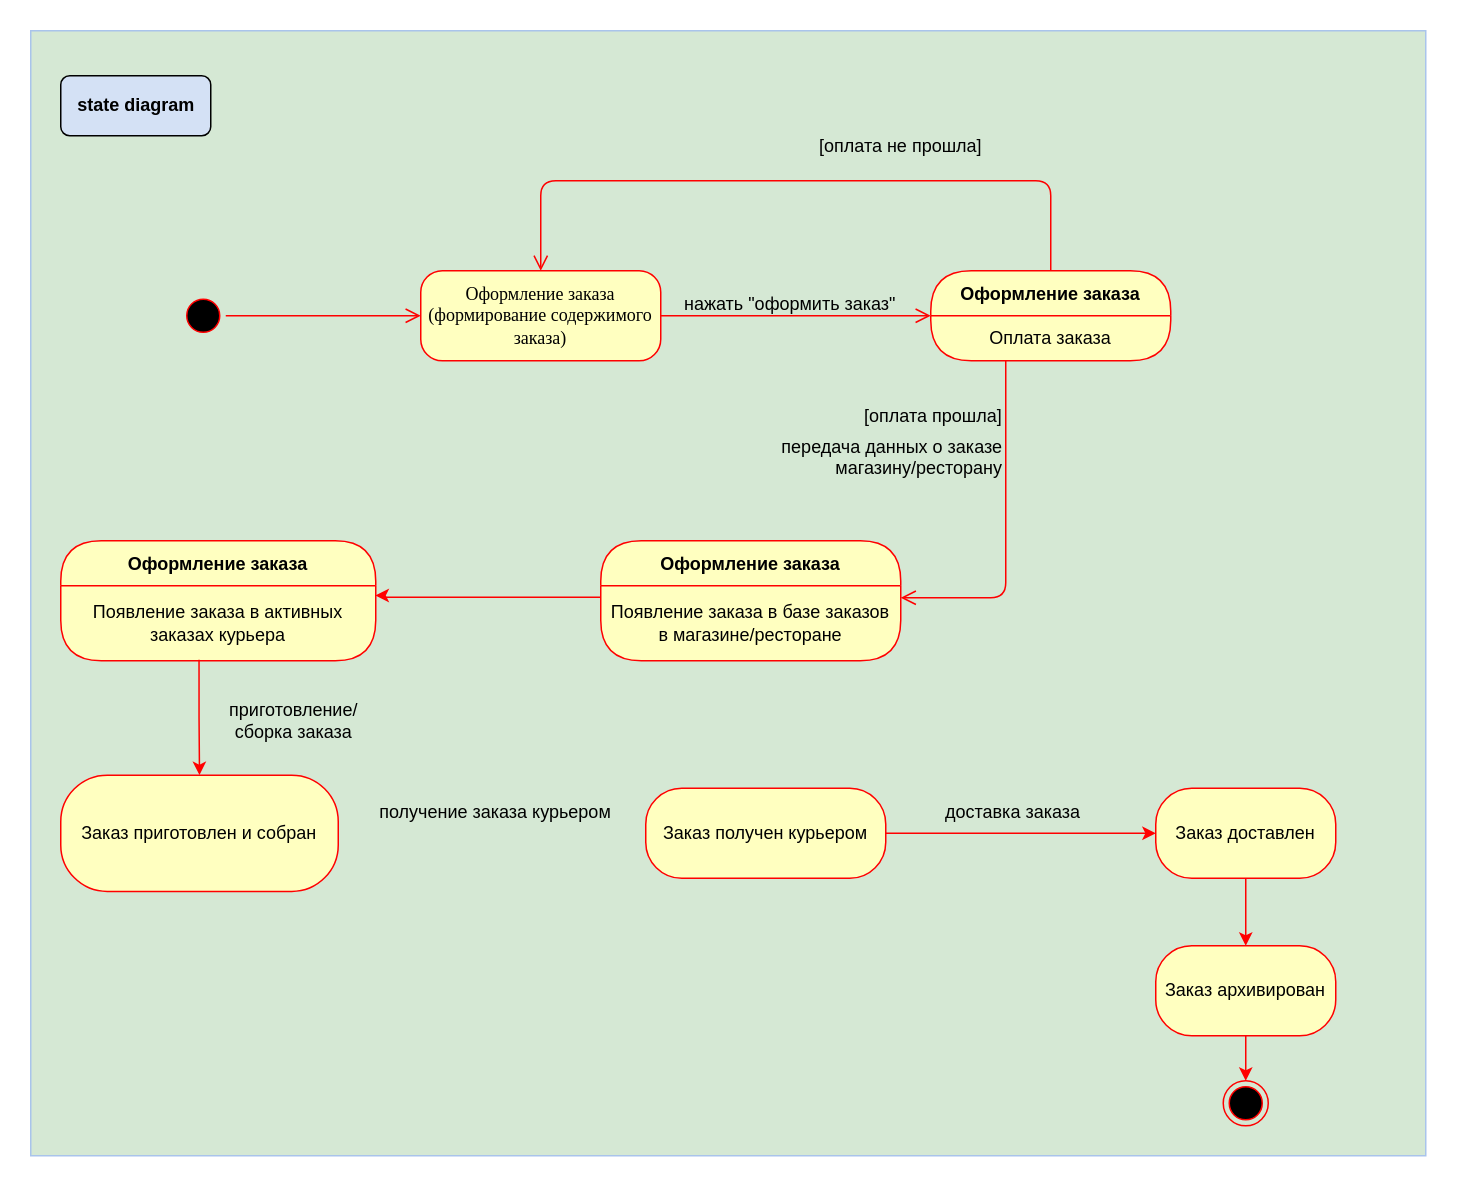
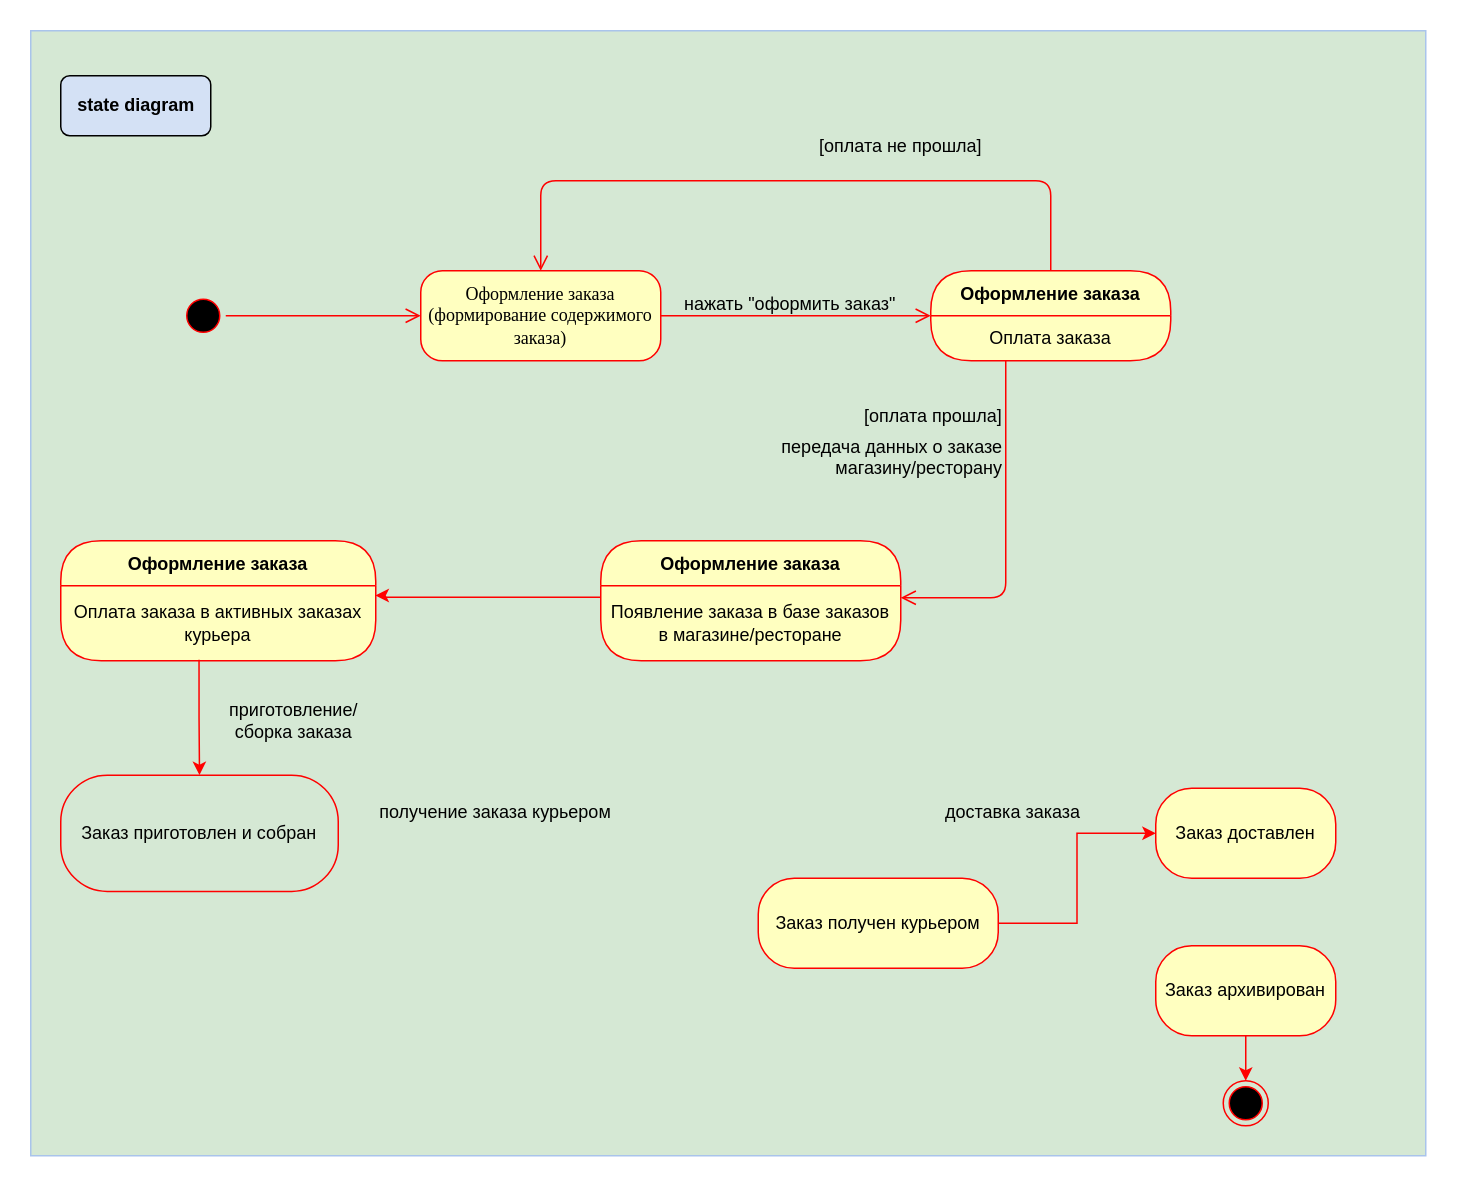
node "Появление заказа в активных заказах курьера": label "Появление заказа в активных заказах курьера" -> "Оплата заказа в активных заказах курьера"
node "Заказ приготовлен и собран": fillcolor #ffffc0 -> #d5e8d4
node "Заказ получен курьером": moved (766, 833) -> (878, 923)
edge "Заказ доставлен" -> "Заказ архивирован": removed
